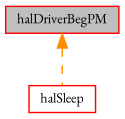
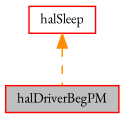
edge "halSleep" -> "halDriverBegPM": reversed
